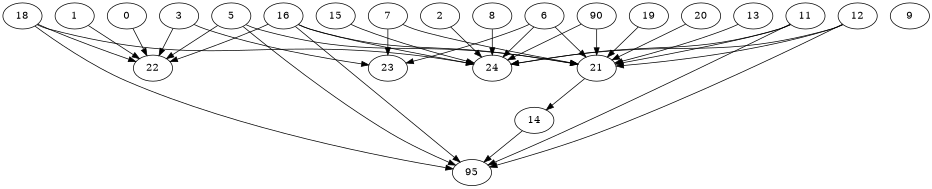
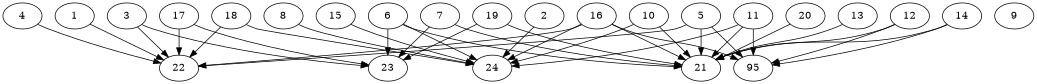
node "0": label "0" -> "4"
node "17": added
node "90": label "90" -> "10"
edge "19" -> "23": added
edge "12" -> "24": removed
edge "21" -> "14": reversed
edge "18" -> "95": removed
